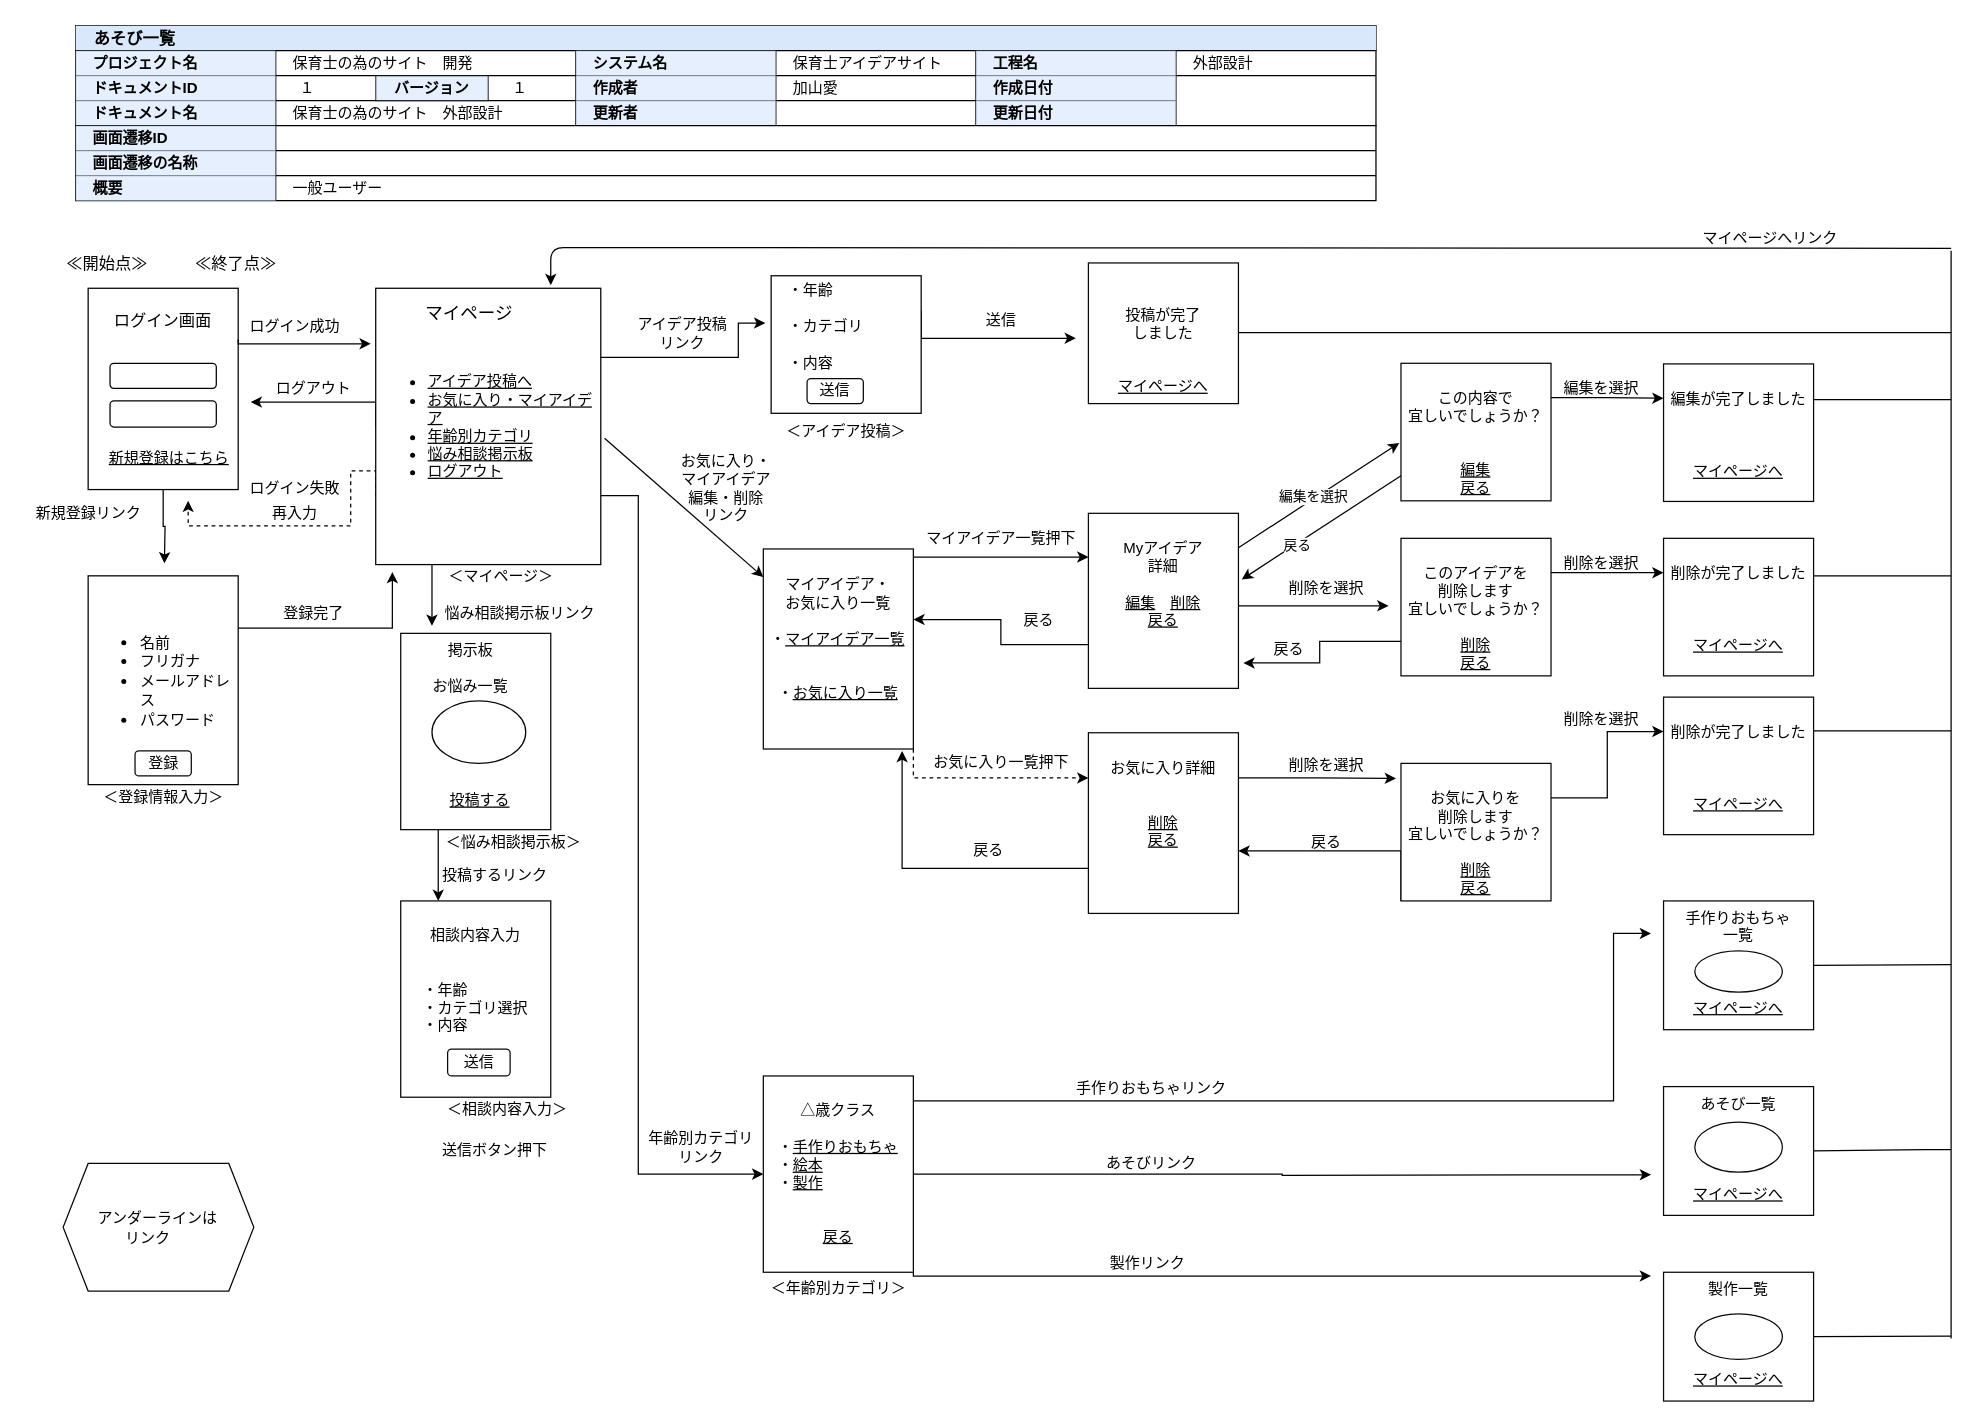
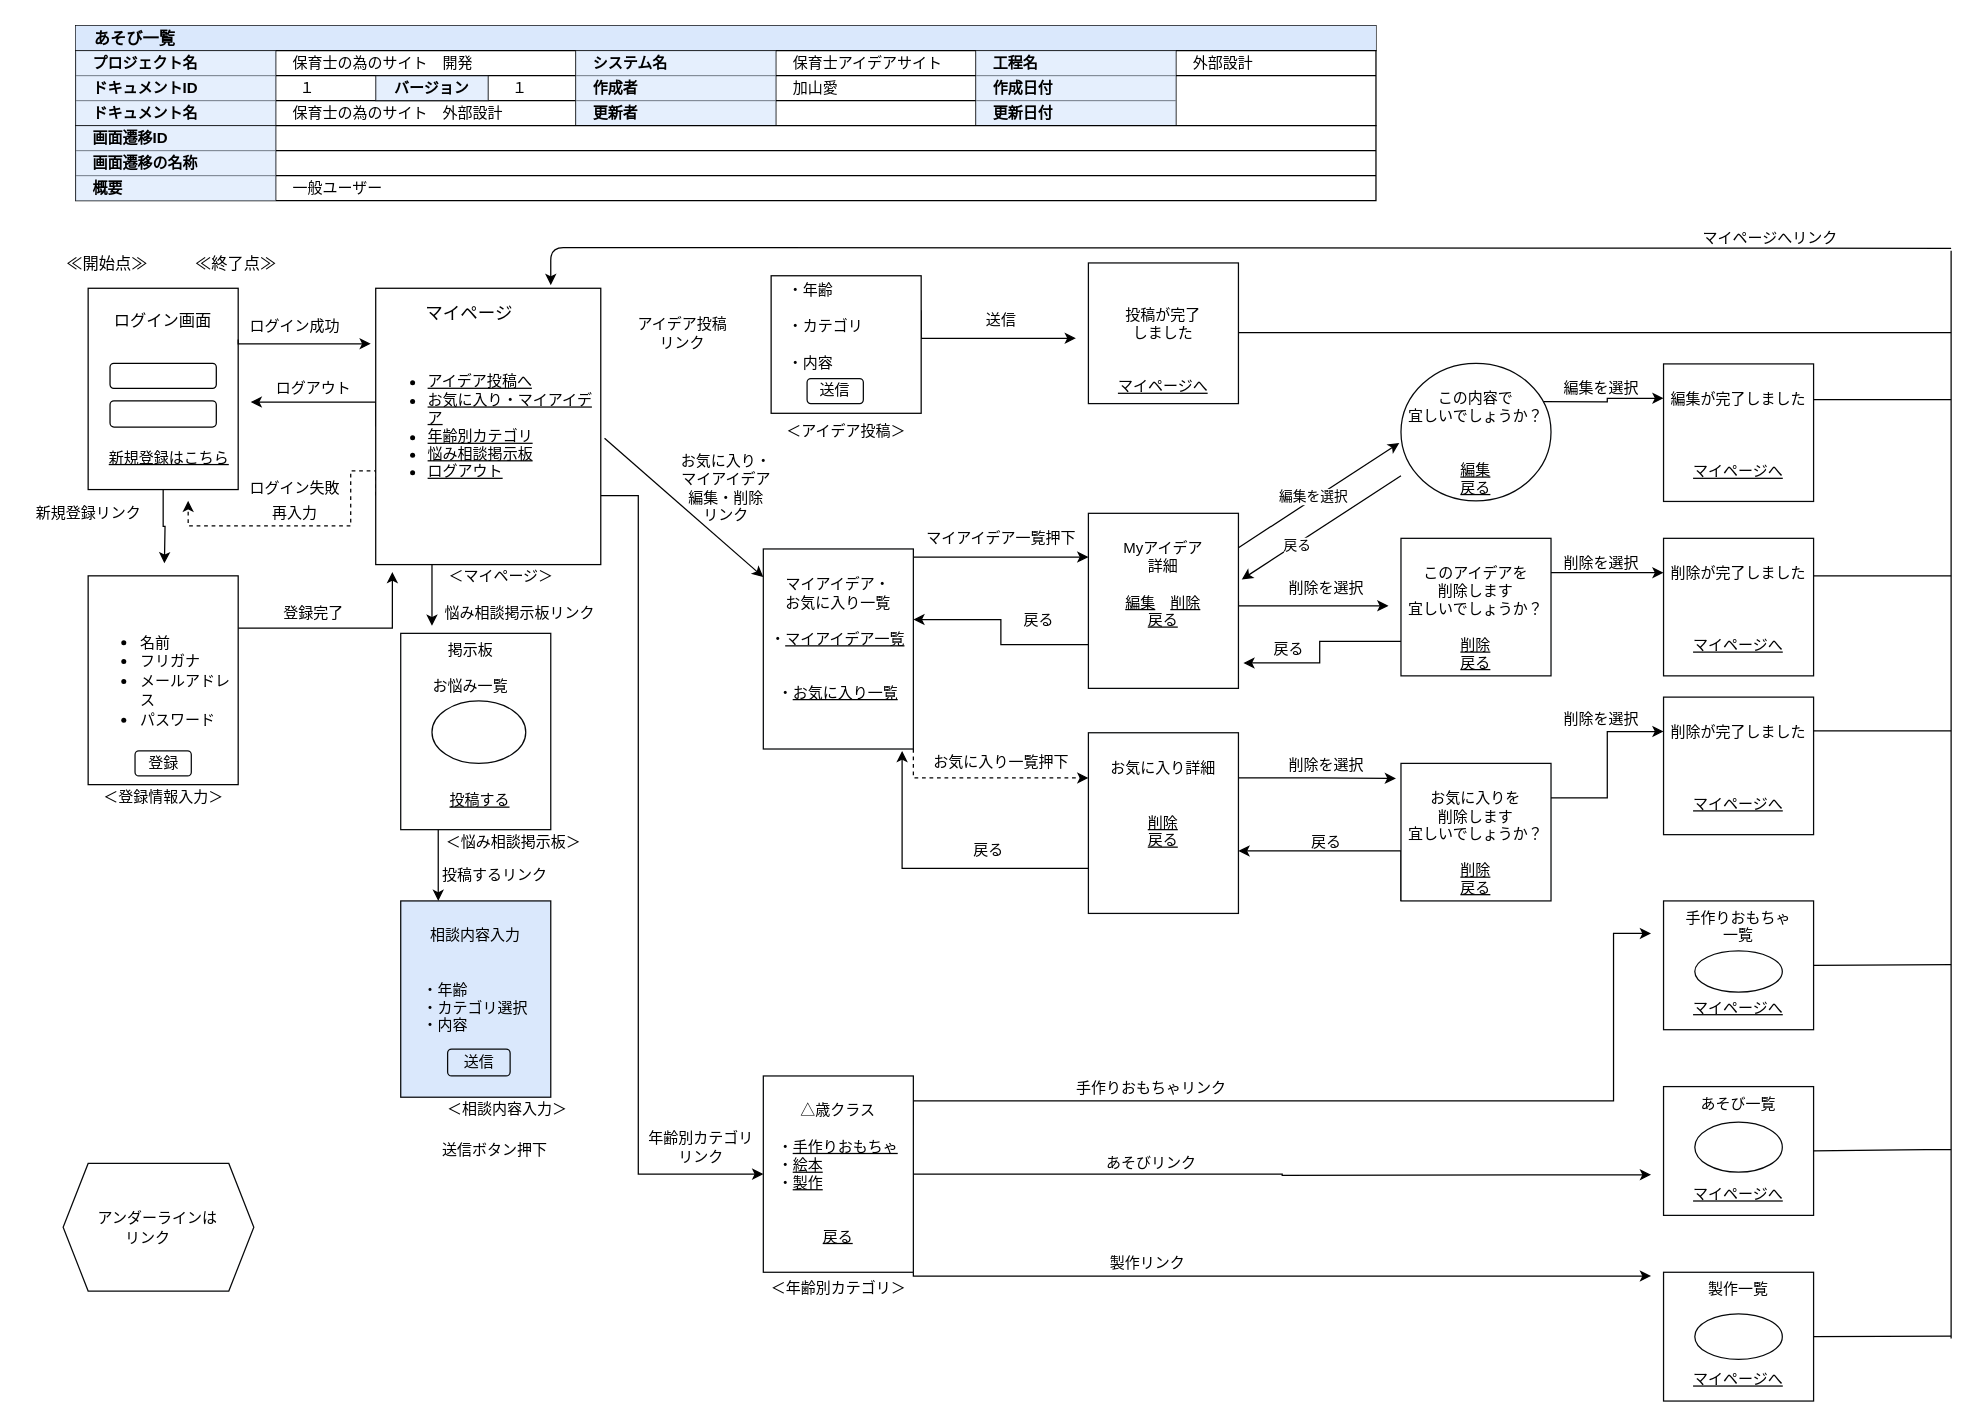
edge "アイデア投稿へ お気に入り・マイアイデア 年齢別カテゴリ 悩み相談掲示板 ログアウト" -> "・年齢 ・カテゴリ ・内容": removed
node "この内容で 宜しいでしょうか？ 編集 戻る": shape rectangle -> ellipse
node "相談内容入力 ・年齢 ・カテゴリ選択 ・内容": fillcolor #ffffff -> #dae8fc
